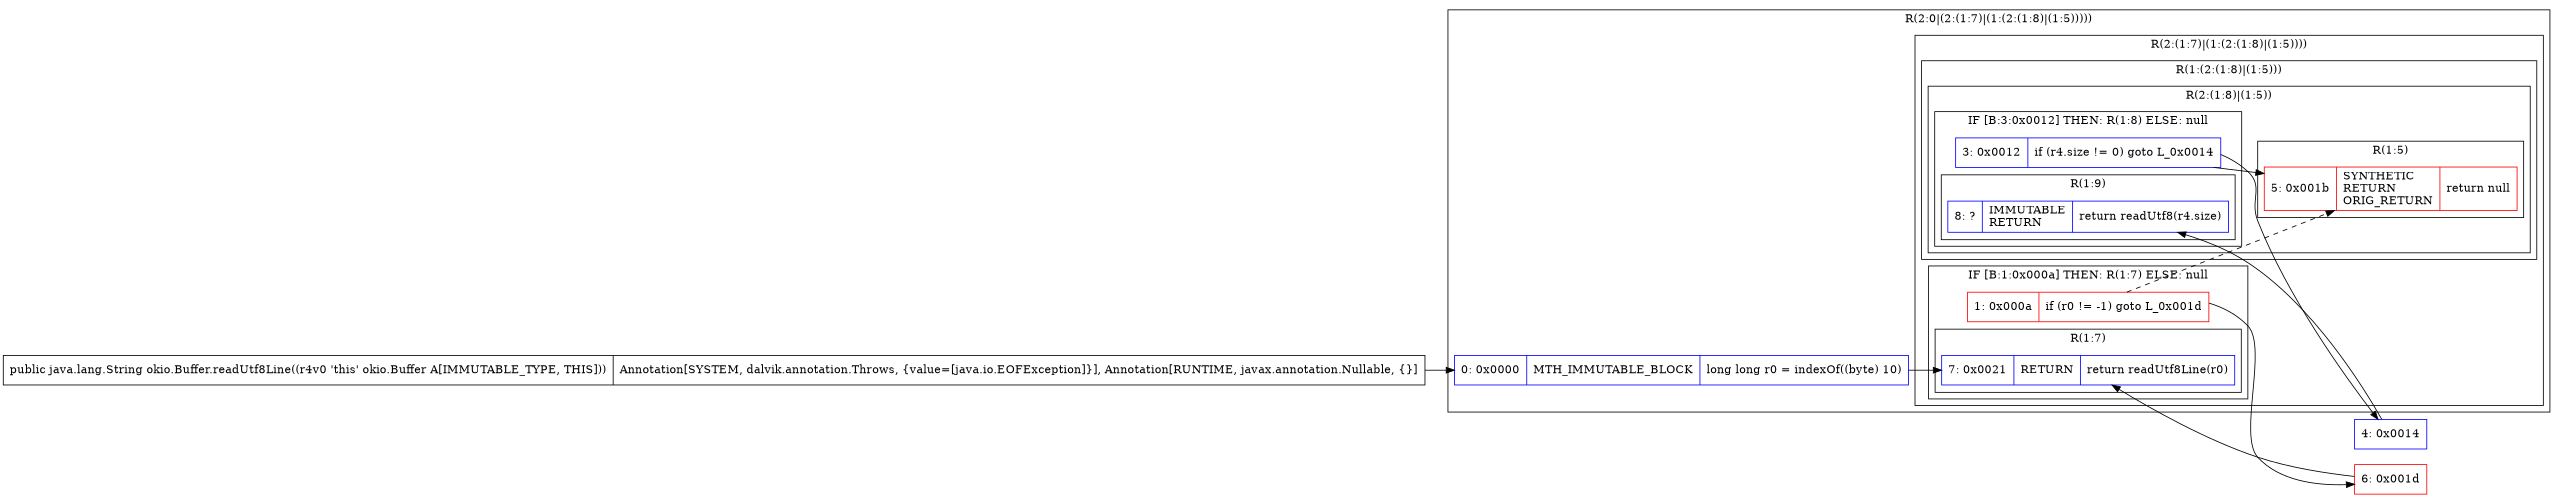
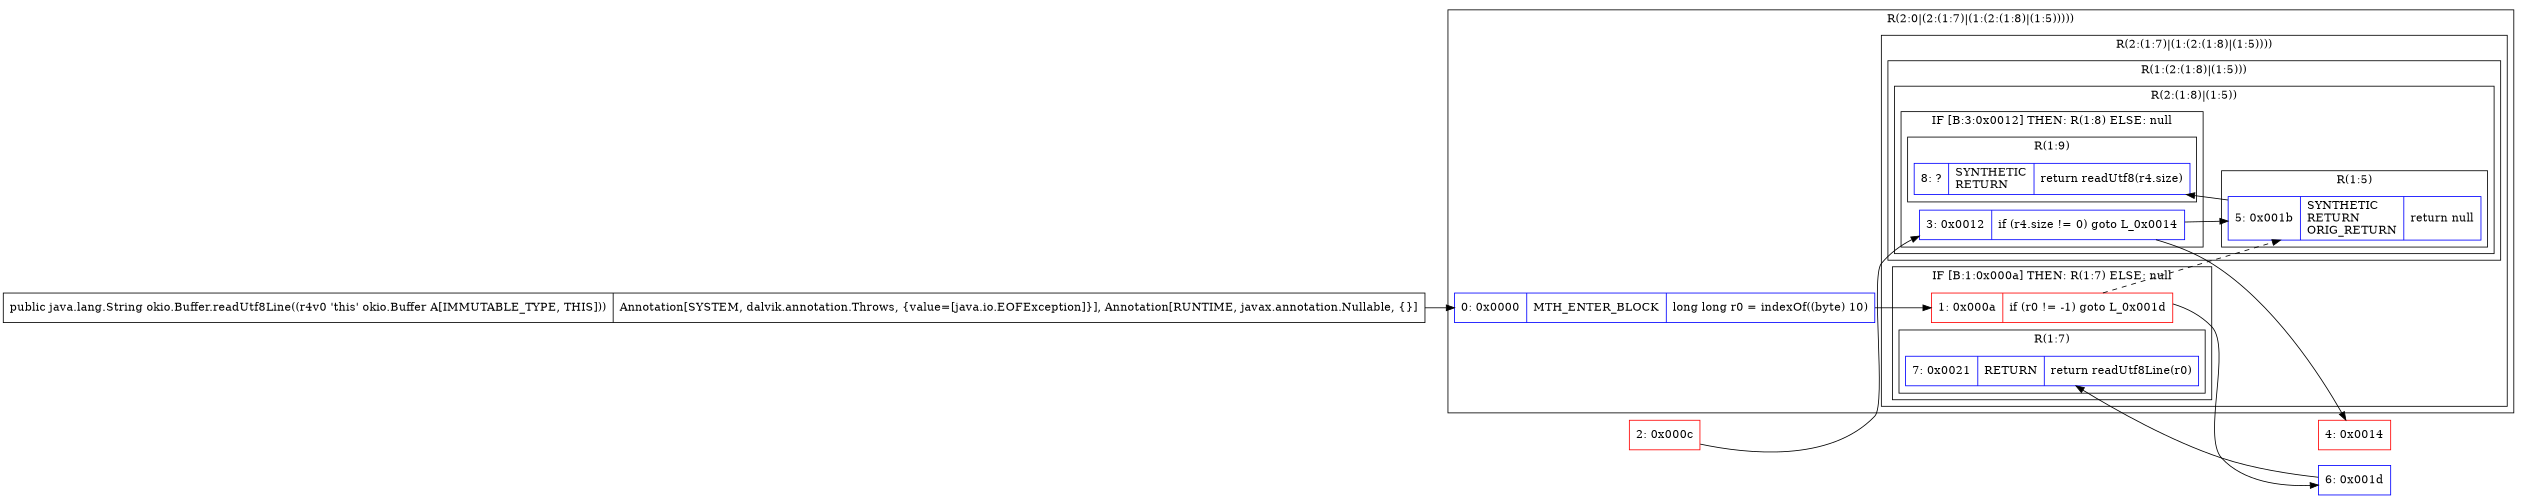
node "5: 0x001b": color red -> blue
node "8: ?": text "IMMUTABLE" -> "SYNTHETIC"
edge "4: 0x0014" -> "8: ?": now "5: 0x001b" -> "8: ?"
node "0: 0x0000": text "MTH_IMMUTABLE_BLOCK" -> "MTH_ENTER_BLOCK"
edge "0: 0x0000" -> "7: 0x0021": now "0: 0x0000" -> "1: 0x000a"
node "4: 0x0014": color blue -> red
node "2: 0x000c": added
node "6: 0x001d": color red -> blue
